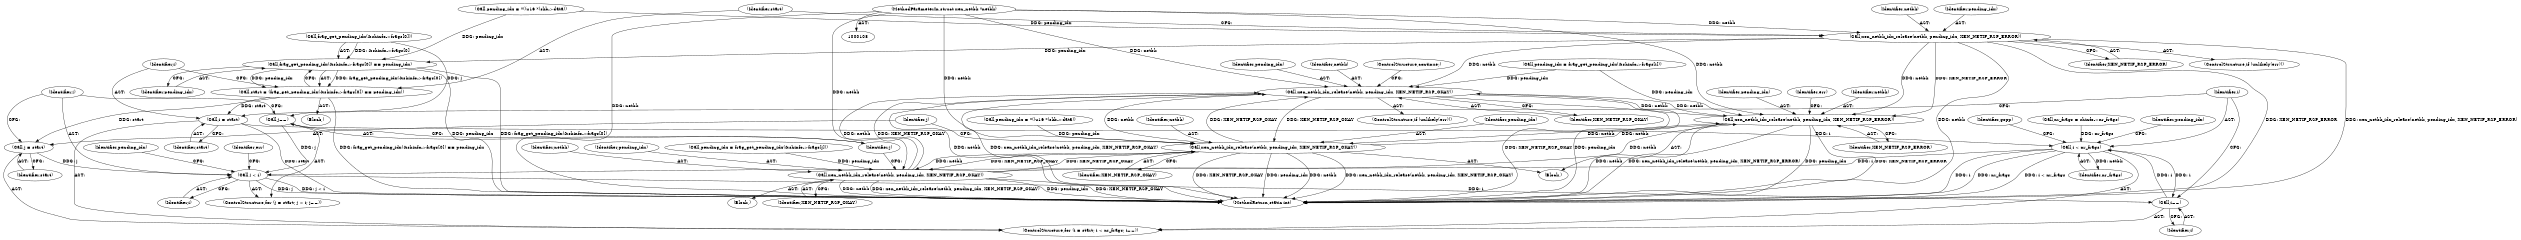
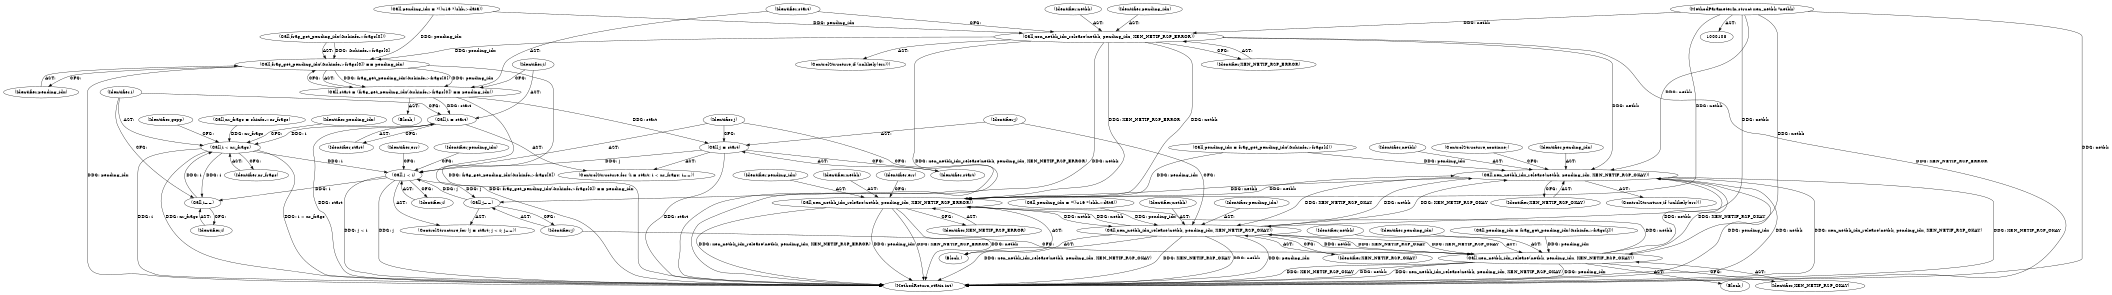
edge "(Call,frag_get_pending_idx(&shinfo->frags[0]))" -> "(Call,j++)": now "(Call,j < i)" -> "(Call,j++)"
edge "(Call,i < nr_frags)" -> "(Identifier,nr_frags)": label "DDG: netbk" -> "CFG: "
edge "(Call,i < nr_frags)" -> "(ControlStructure,for (i = start; i < nr_frags; i++))": removed, label "AST:"
edge "(Call,i++)" -> "(ControlStructure,for (i = start; i < nr_frags; i++))": removed, label "AST:"
edge "(Call,j = start)" -> "(MethodReturn,static int)": added, label "DDG: start"
